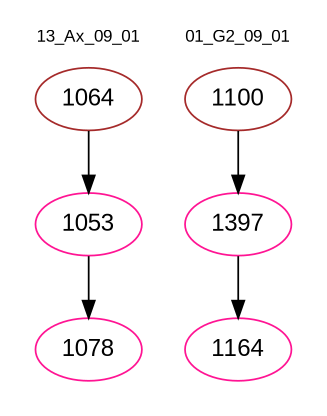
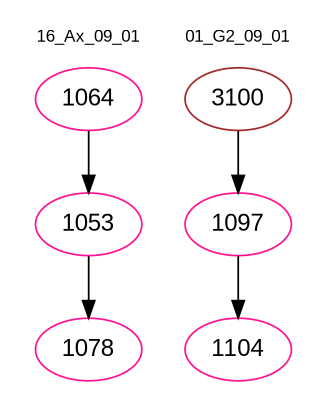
cluster "13_Ax_09_01": label "13_Ax_09_01" -> "16_Ax_09_01"
node "1064": color brown -> deeppink
node "1100": label "1100" -> "3100"
node "1397": label "1397" -> "1097"
node "1164": label "1164" -> "1104"
